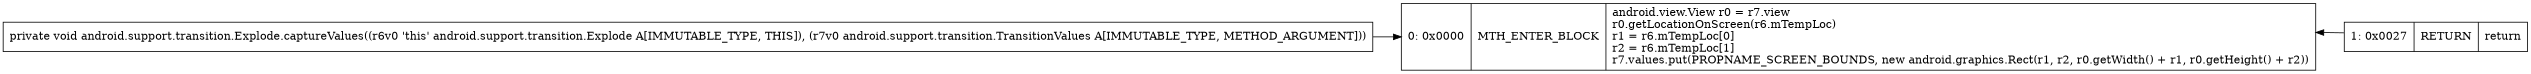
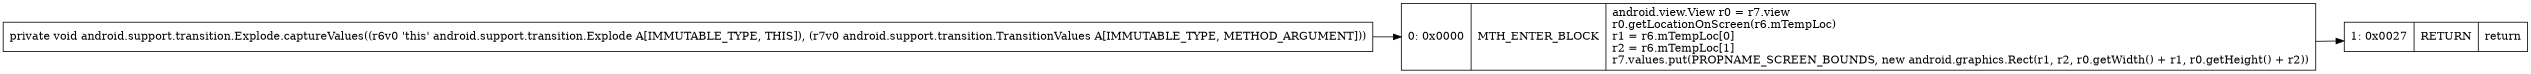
edge "1: 0x0027" -> "0: 0x0000": reversed
